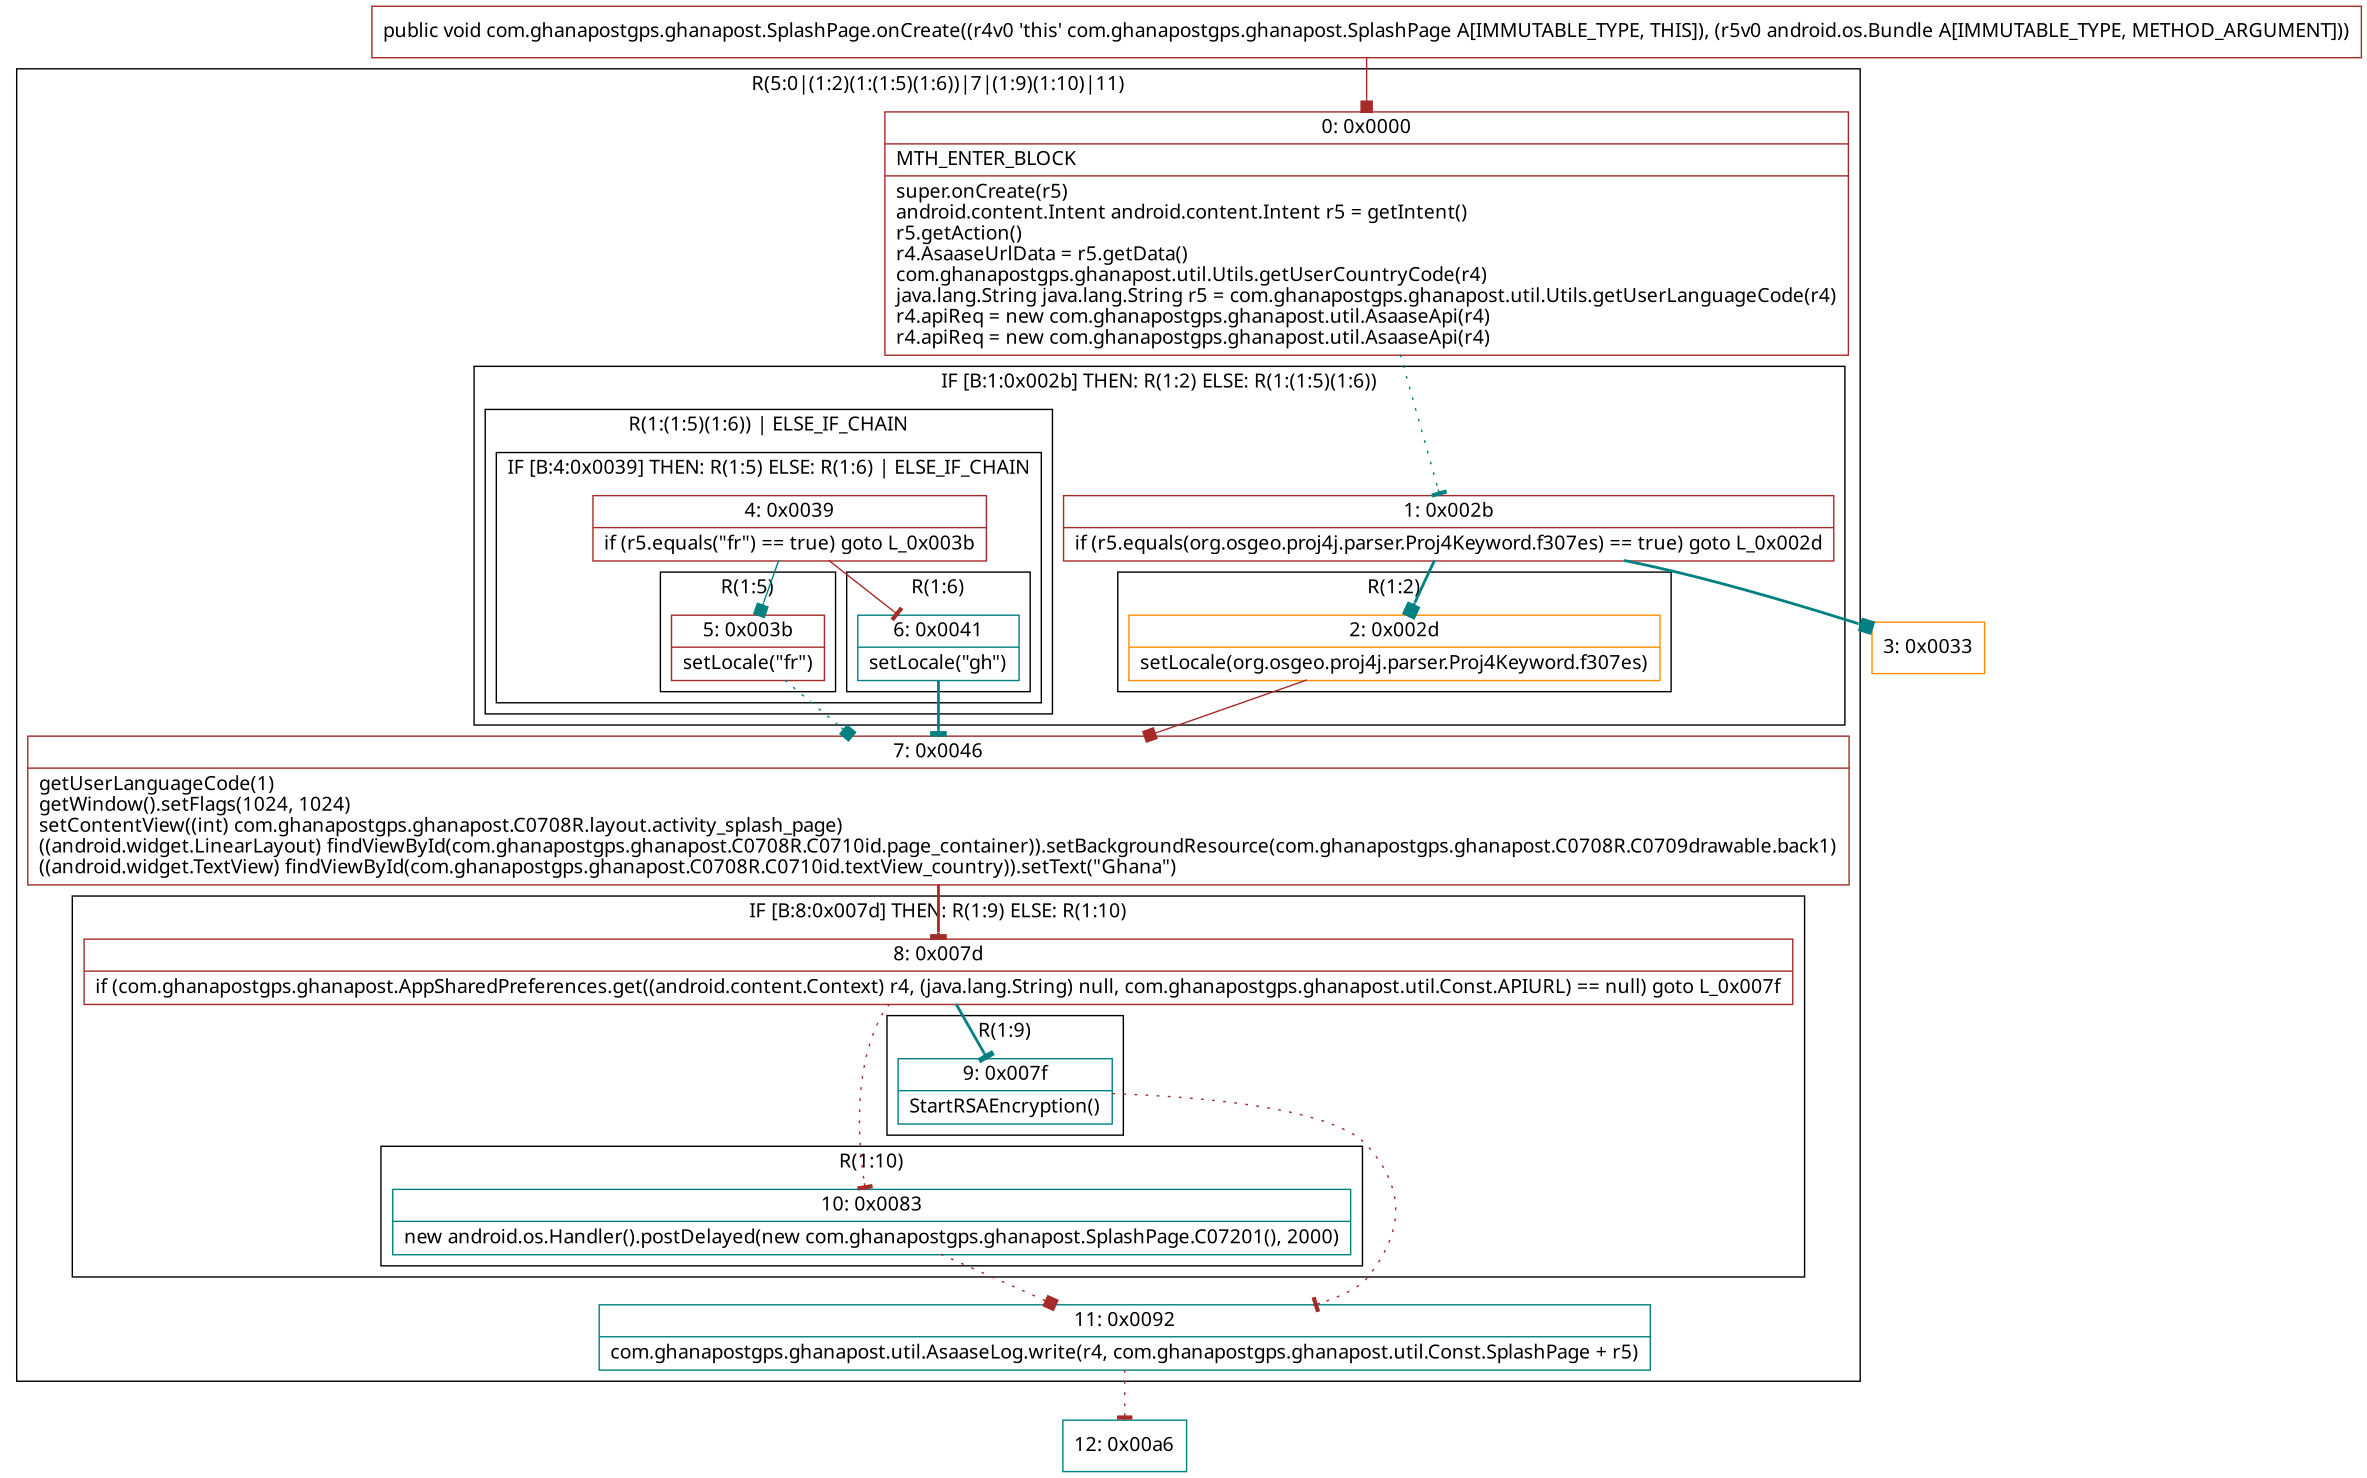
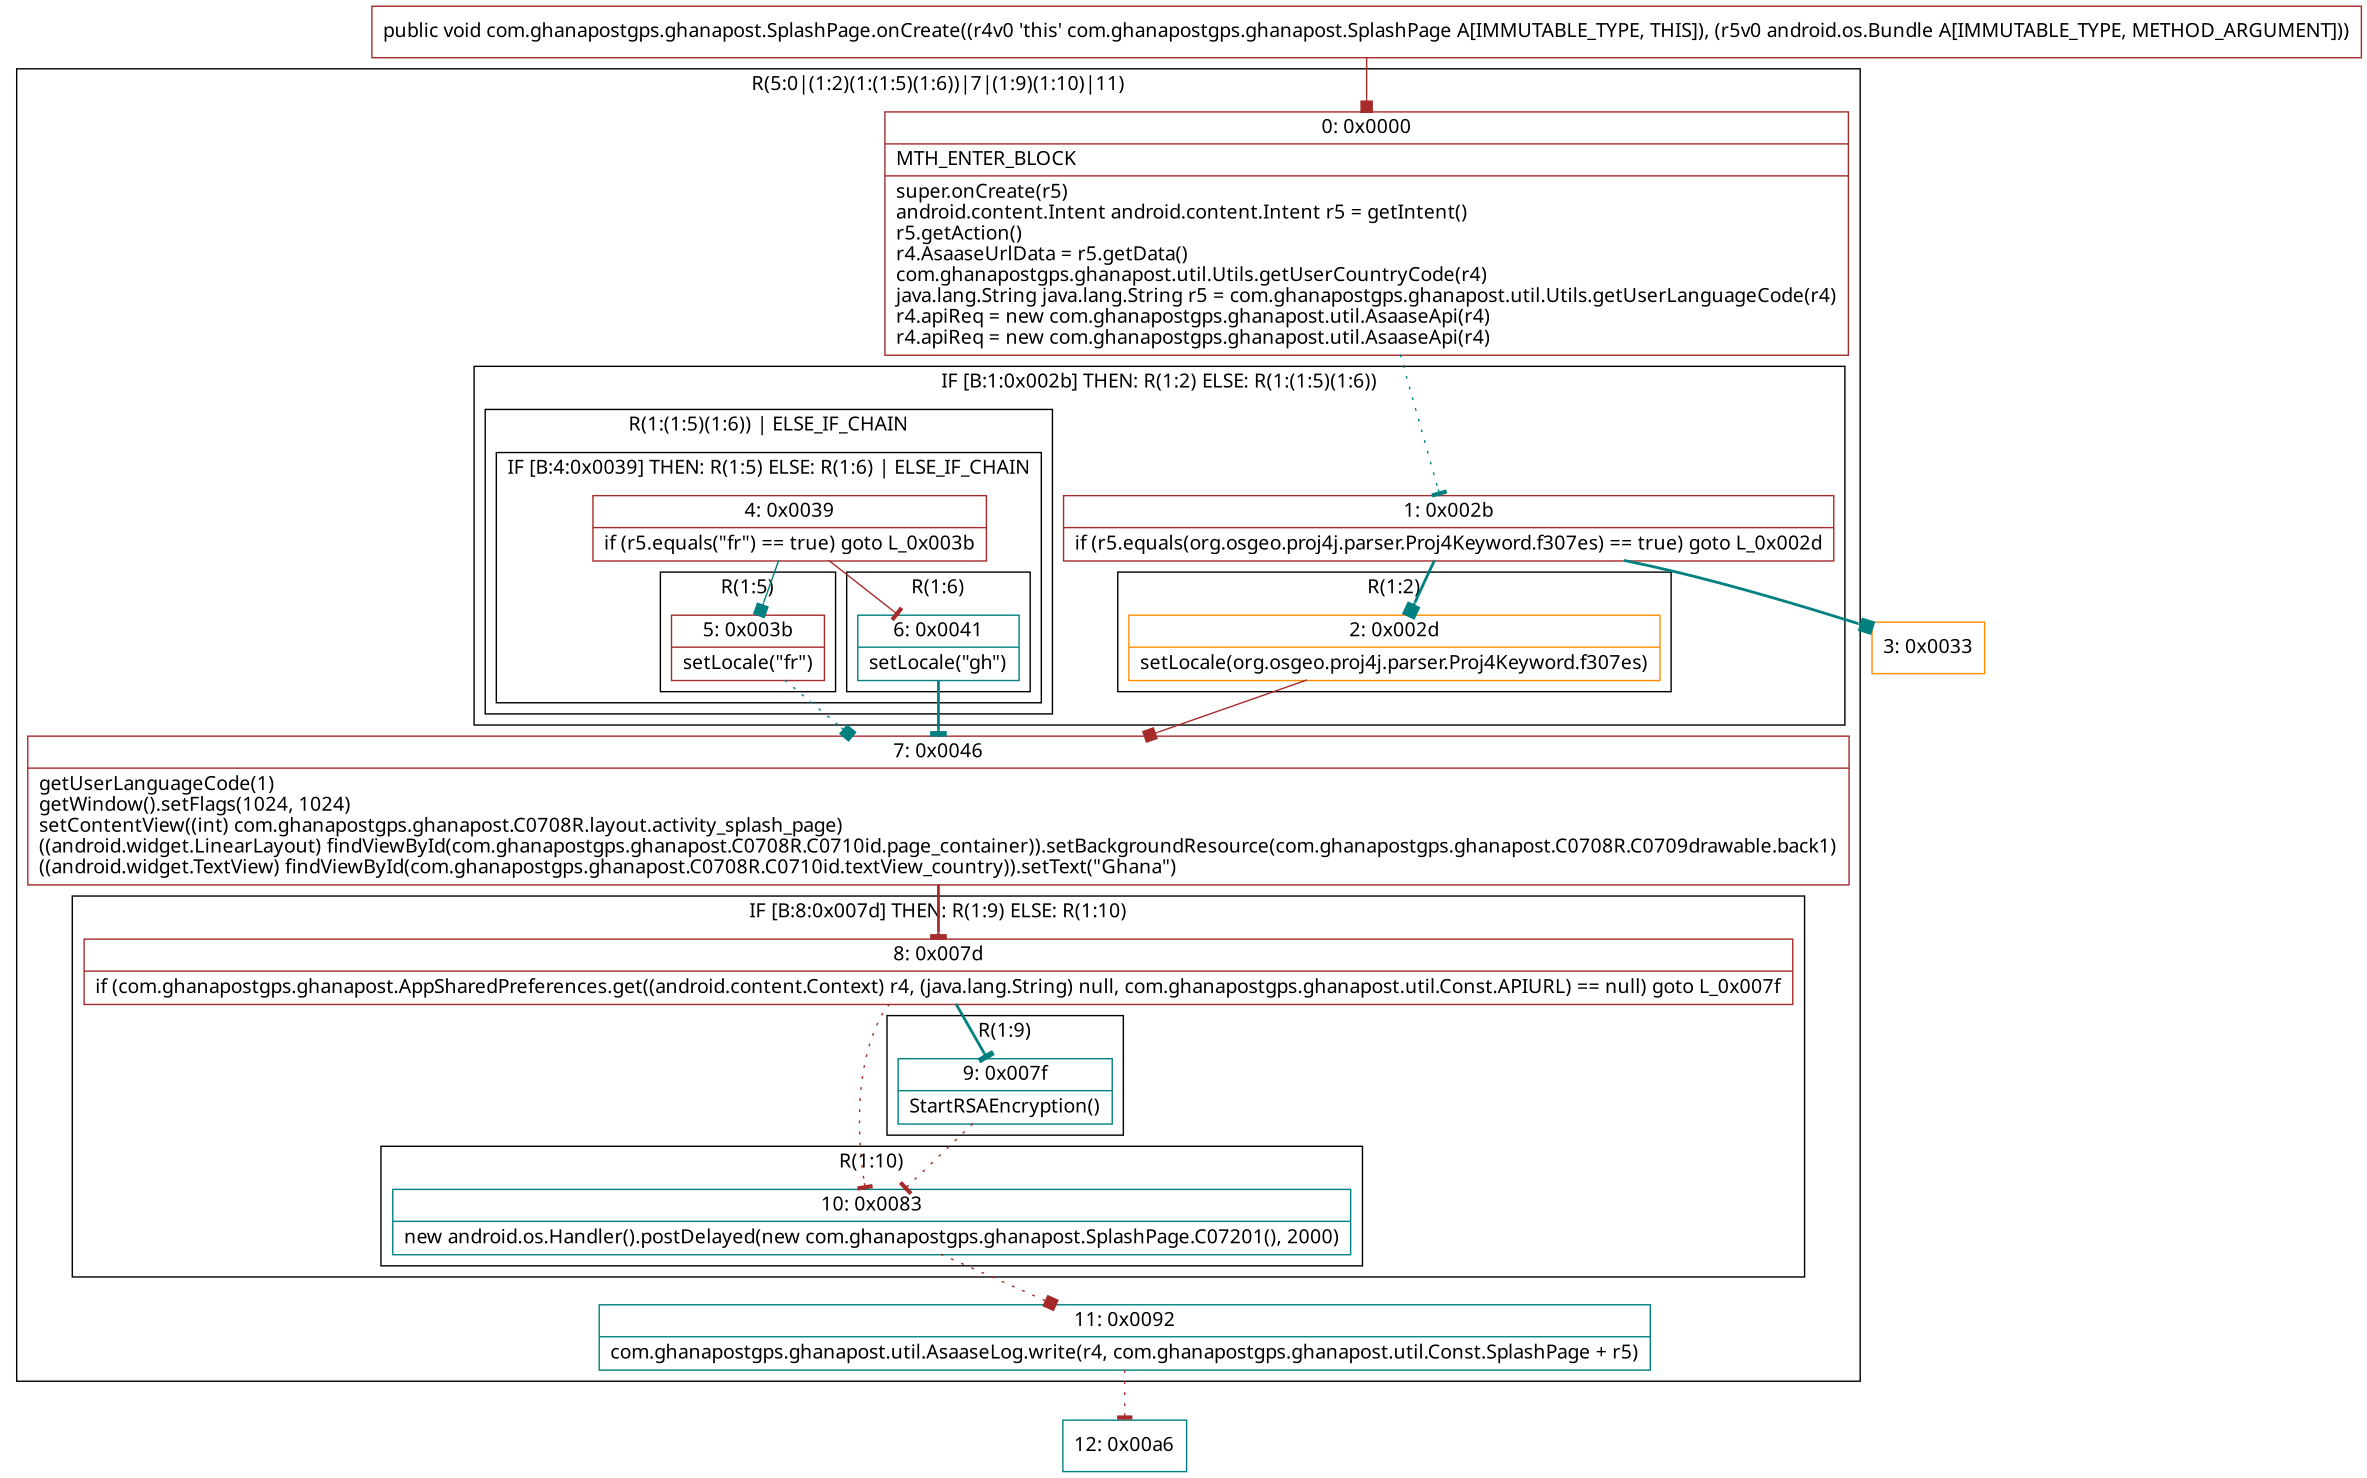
edge "9: 0x007f" -> "11: 0x0092": now "9: 0x007f" -> "10: 0x0083"
